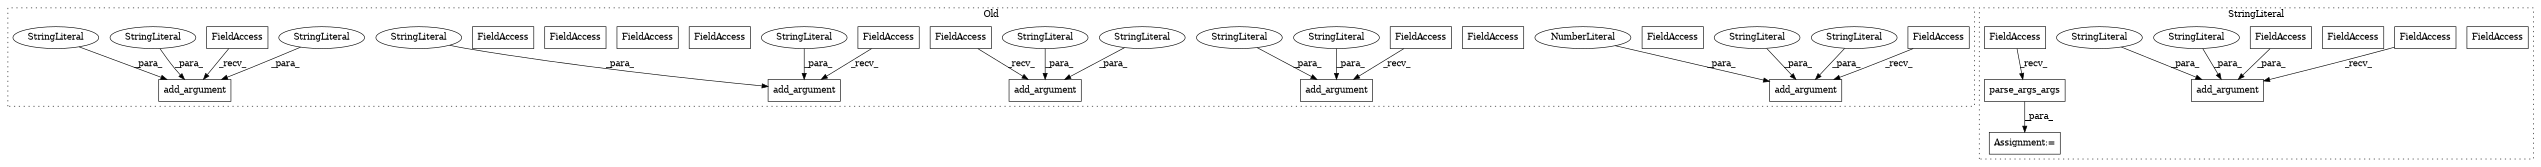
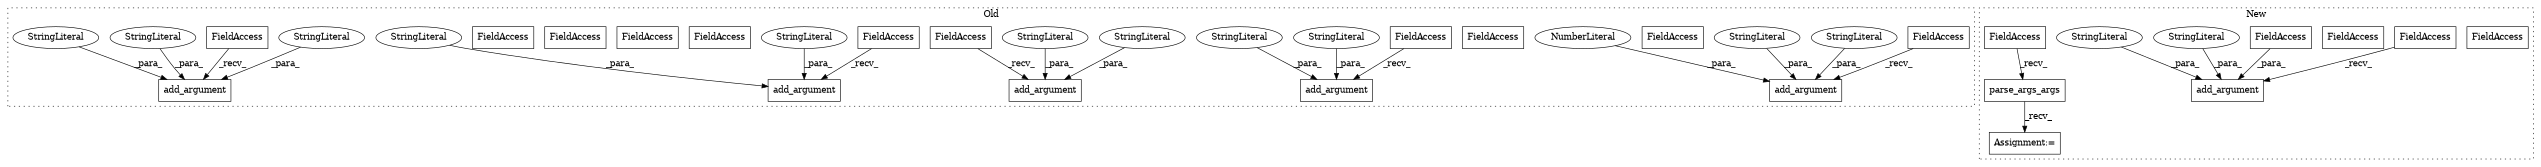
cluster "StringLiteral": label "StringLiteral" -> "New"
edge "parse_args_args" -> "Assignment:=": label "_para_" -> "_recv_"
